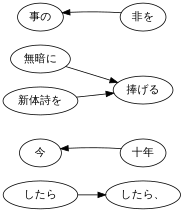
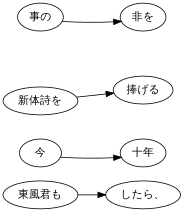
edge "非を" -> "事の": reversed
node "無暗に": removed
edge "十年" -> "今": reversed
node "したら": label "したら" -> "東風君も"
